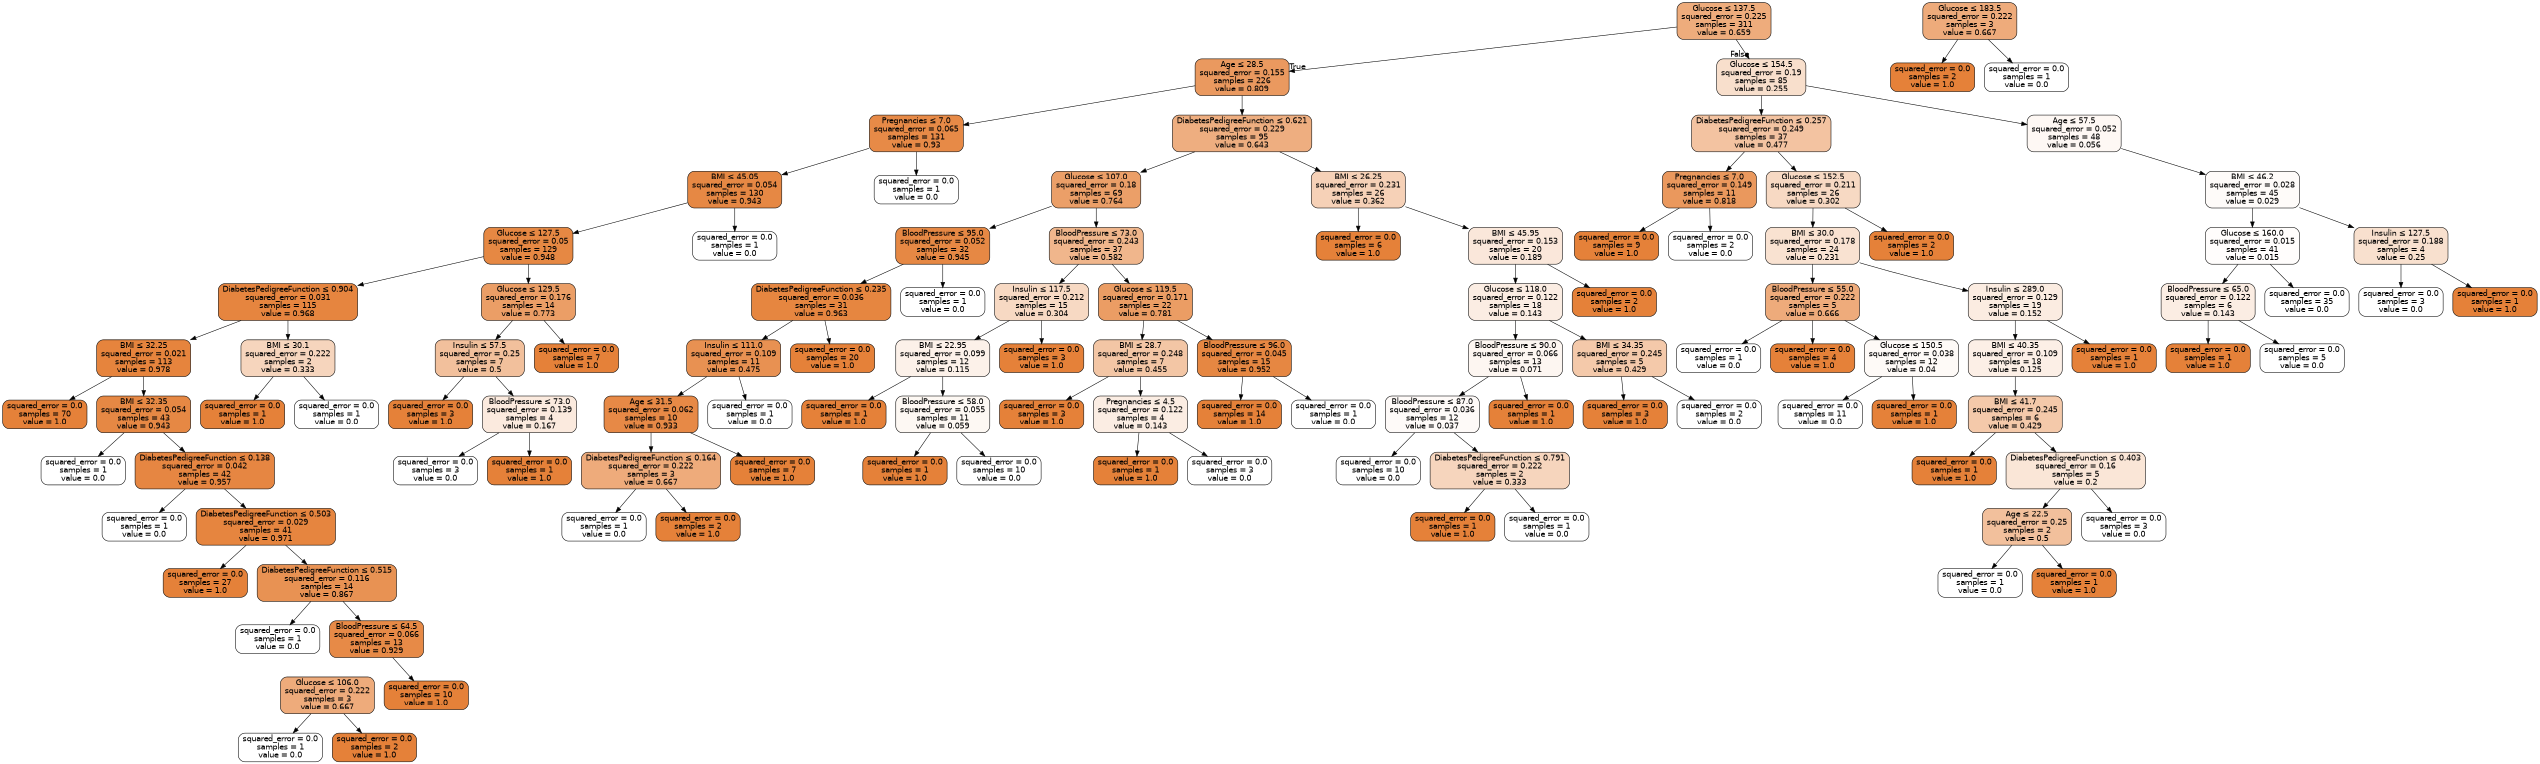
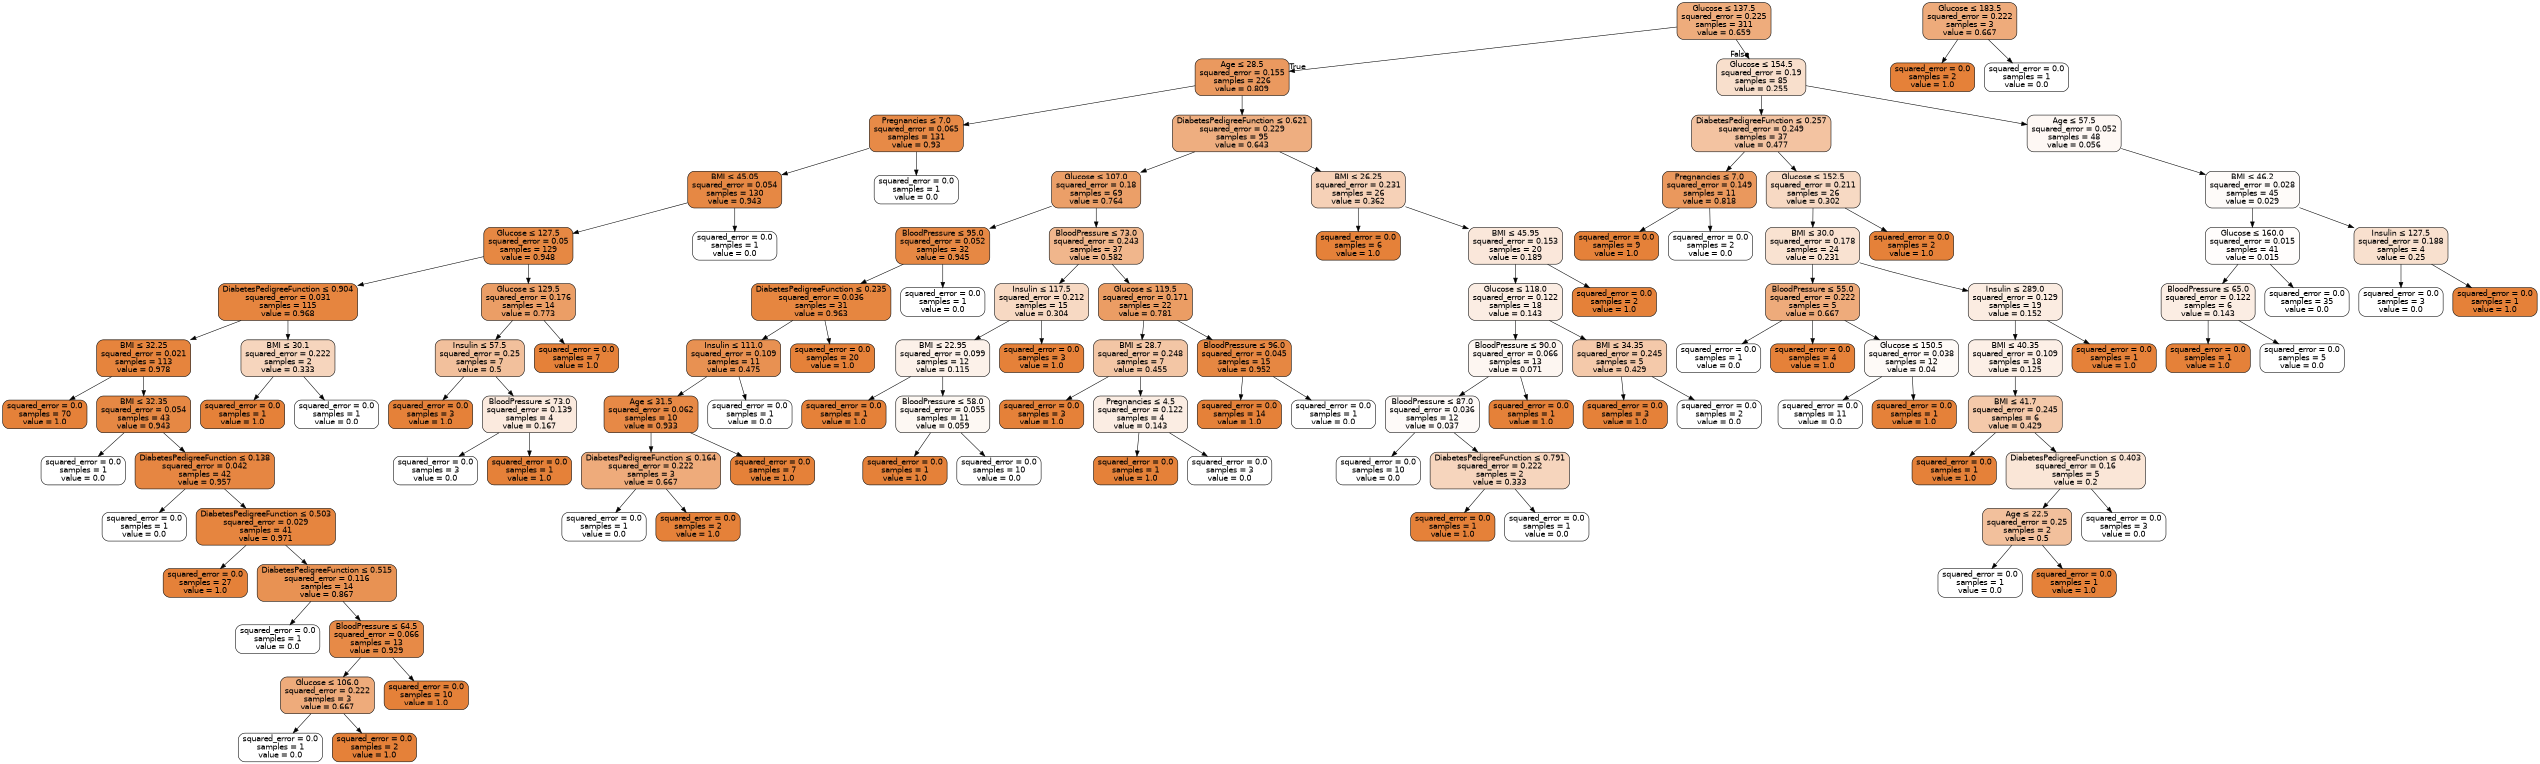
node "BloodPressure ≤ 55.0": text "value = 0.666" -> "value = 0.667"
edge "BloodPressure ≤ 64.5" -> "Glucose ≤ 106.0": added
